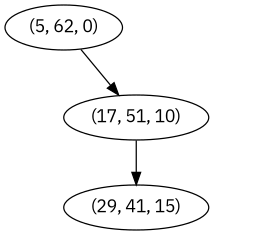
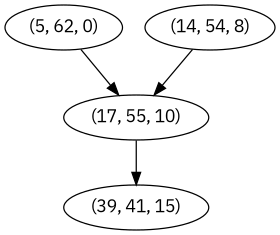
node "(14, 54, 8)": added
node "(17, 51, 10)": label "(17, 51, 10)" -> "(17, 55, 10)"
node "(29, 41, 15)": label "(29, 41, 15)" -> "(39, 41, 15)"
